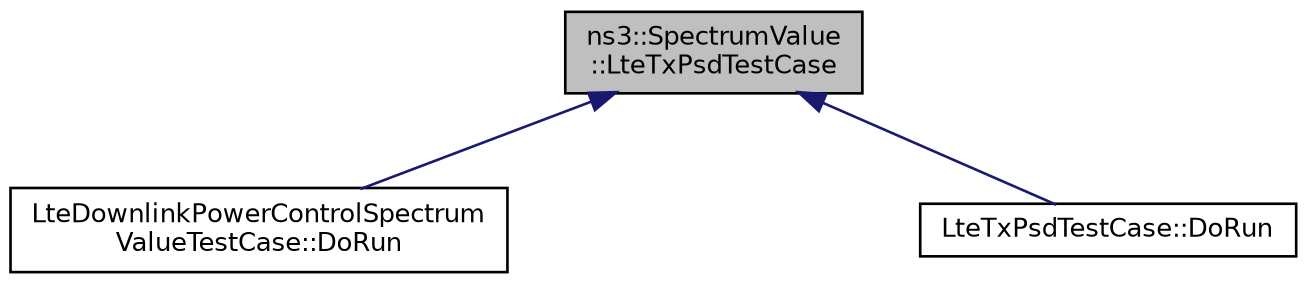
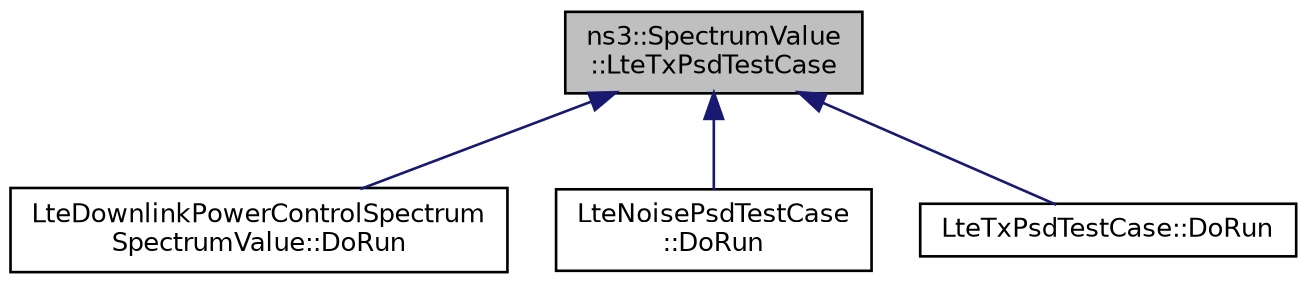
node "LteDownlinkPowerControlSpectrum ValueTestCase::DoRun": label "LteDownlinkPowerControlSpectrum ValueTestCase::DoRun" -> "LteDownlinkPowerControlSpectrum SpectrumValue::DoRun"
node "LteNoisePsdTestCase ::DoRun": added
